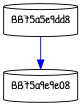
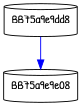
node "BB75a5e9dd8": label "BB75a5e9dd8" -> "BB75a9e9dd8"
